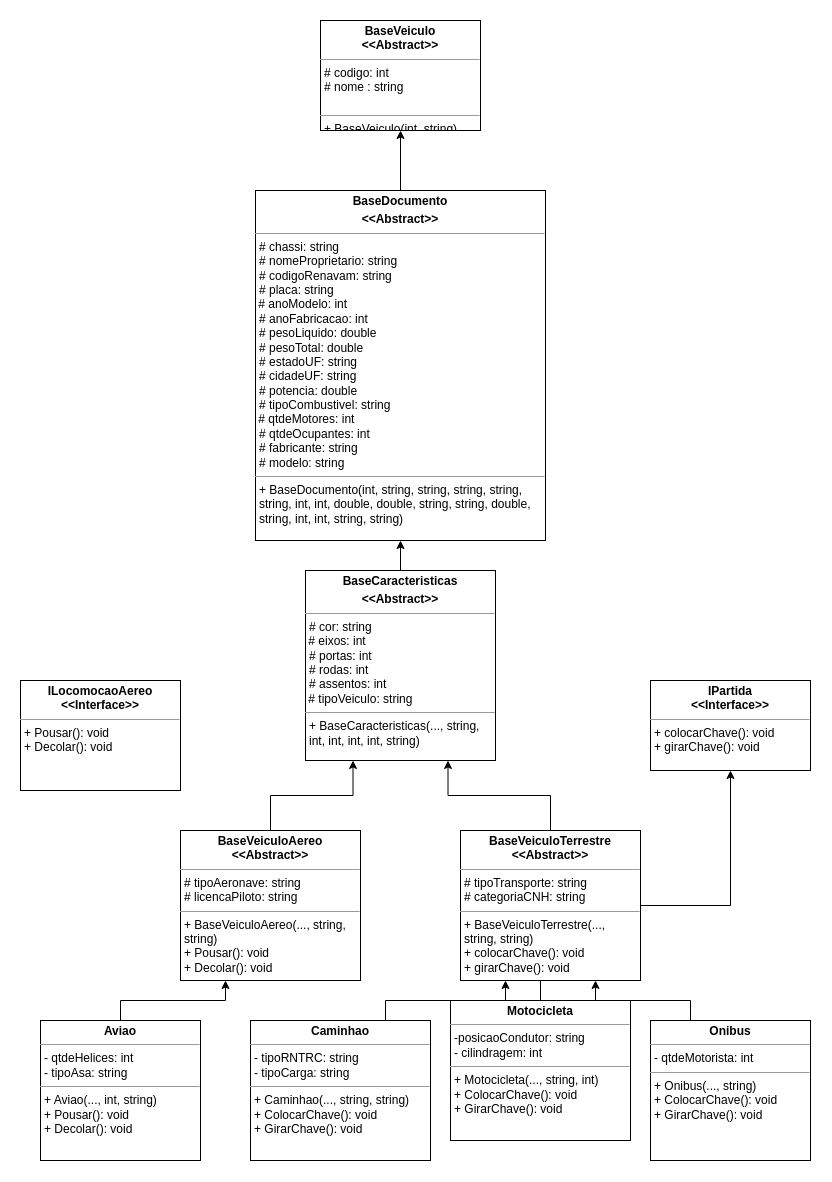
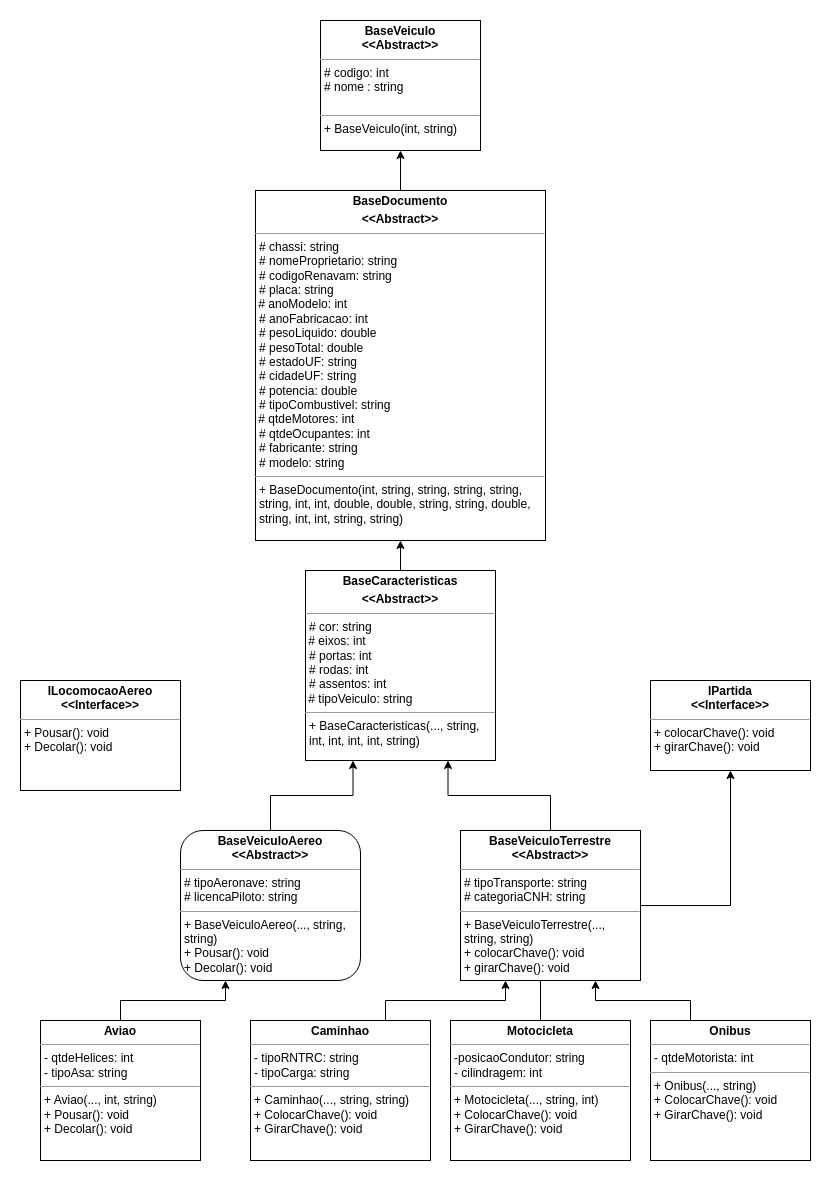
node "BaseVeiculo <<Abstract>> # codigo: int # nome : string + BaseVeiculo(int, string)": size 160x110 -> 160x130
node "BaseVeiculoAereo <<Abstract>> # tipoAeronave: string # licencaPiloto: string + BaseVeiculoAereo(..., string, string) + Pousar(): void + Decolar(): void": shape rectangle -> rounded rectangle
node "Motocicleta -posicaoCondutor: string - cilindragem: int + Motocicleta(..., string, int) + ColocarChave(): void + GirarChave(): void": moved (541, 1071) -> (541, 1091)
